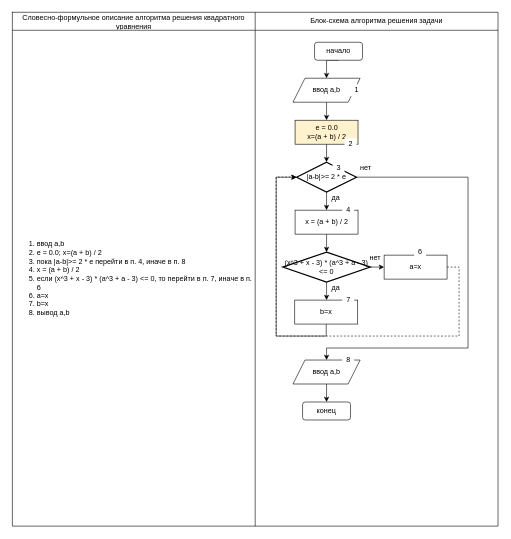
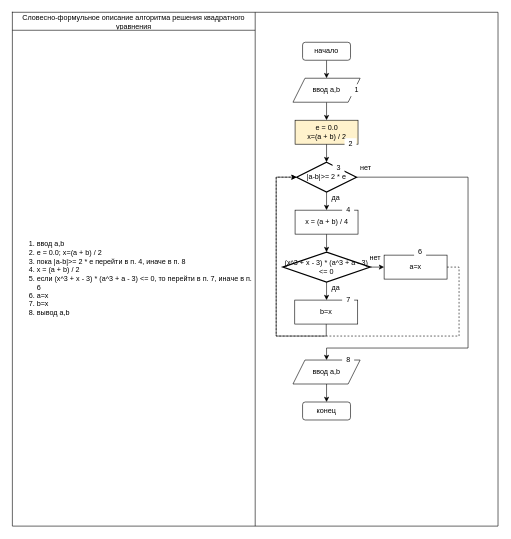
node "Блок-схема алгоритма решения задачи": removed
node "начало": moved (339, 51) -> (327, 51)
node "x = (a + b) / 2": label "x = (a + b) / 2" -> "x = (a + b) / 4"
